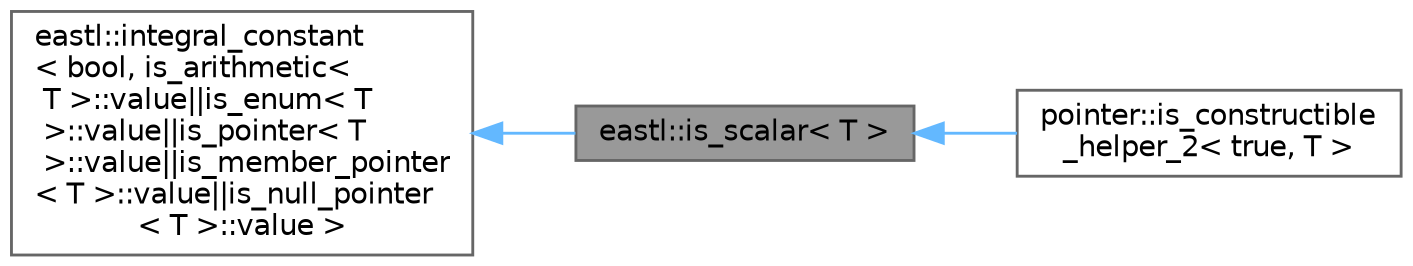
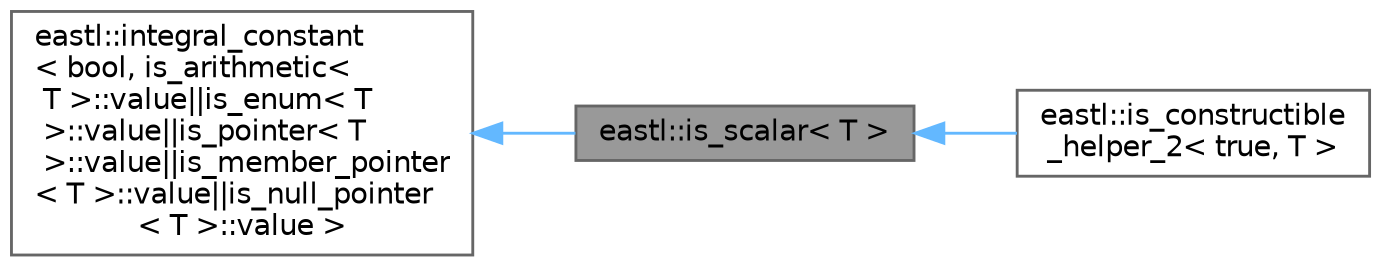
node "pointer::is_constructible _helper_2< true, T >": label "pointer::is_constructible _helper_2< true, T >" -> "eastl::is_constructible _helper_2< true, T >"
